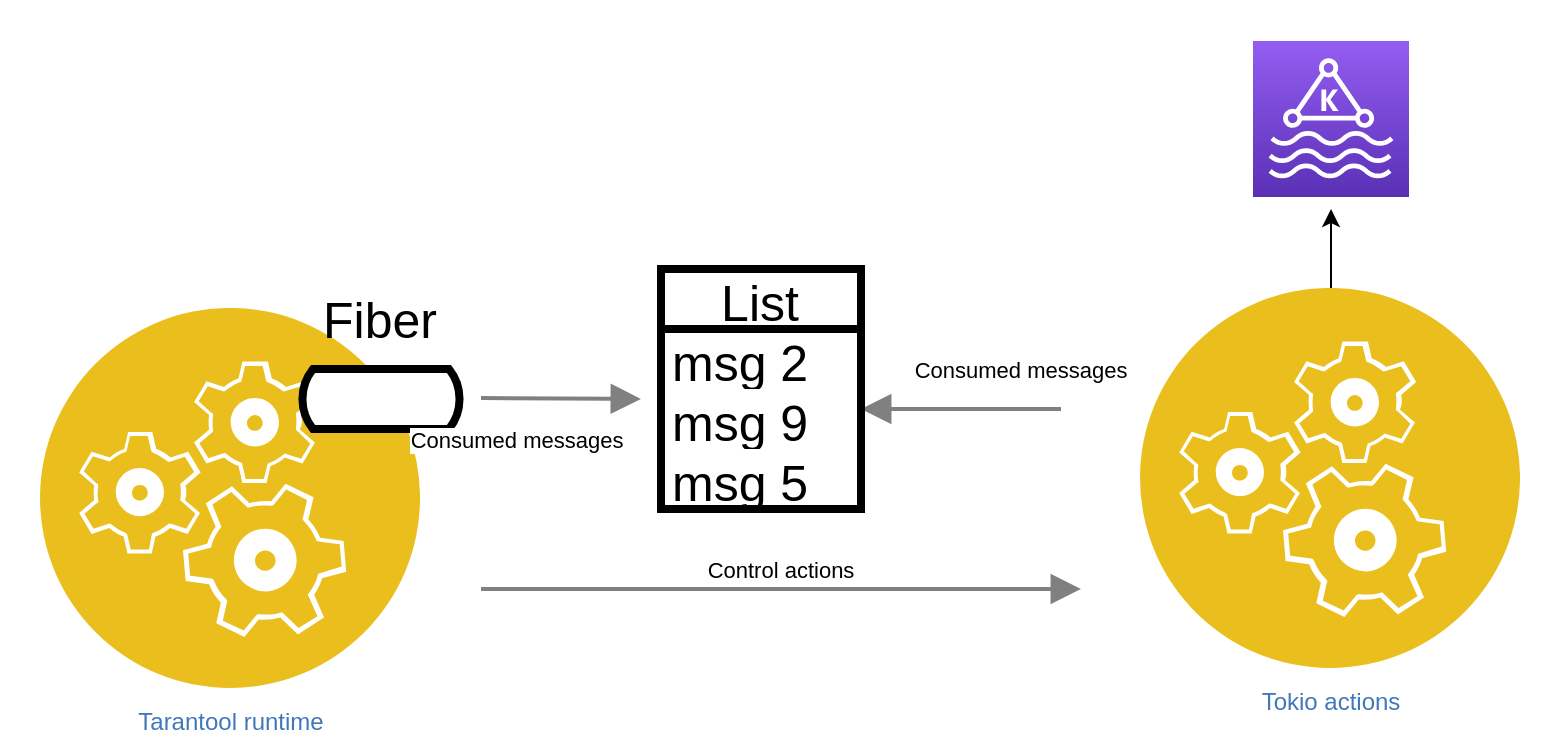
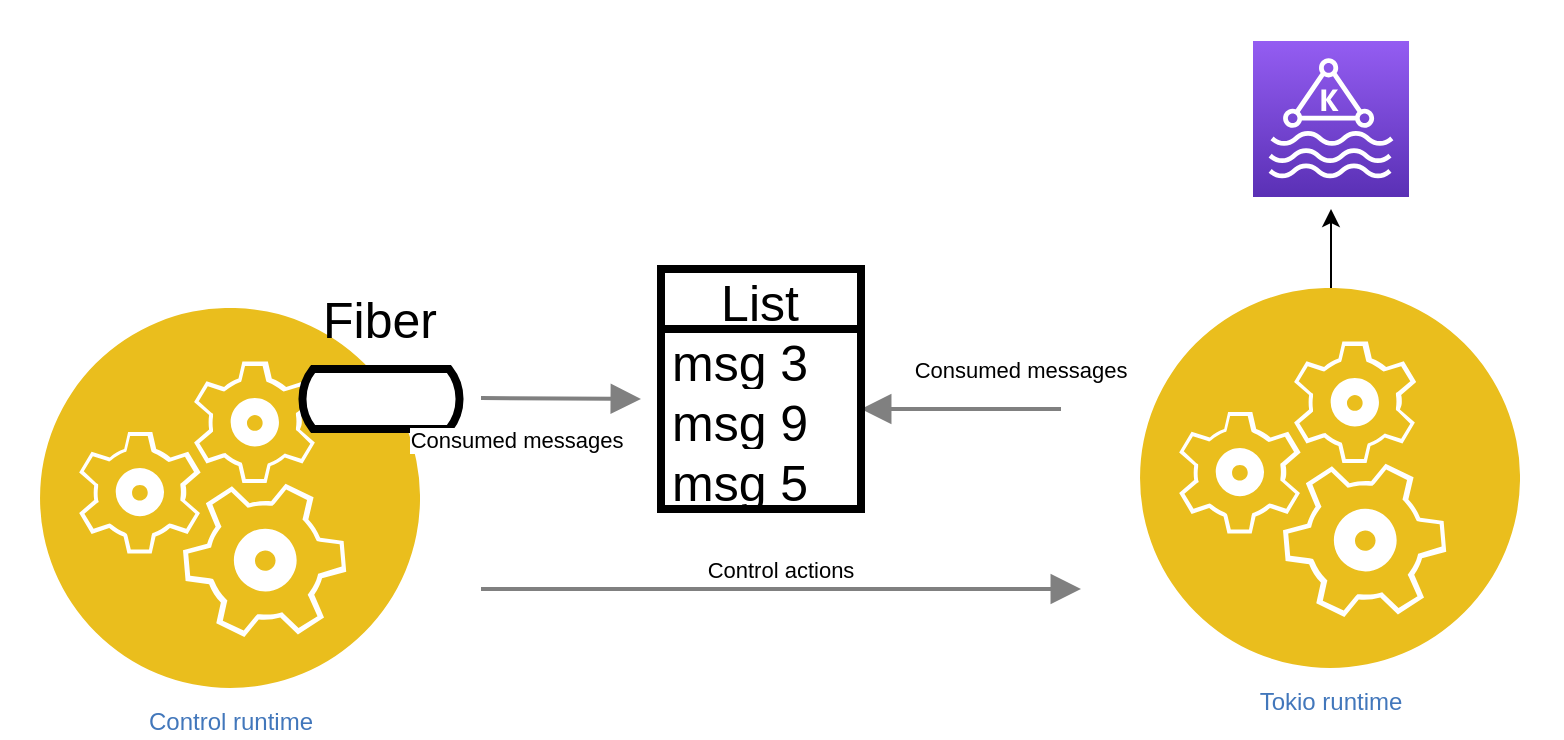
node "msg 2": label "msg 2" -> "msg 3"
node "Tokio actions": label "Tokio actions" -> "Tokio runtime"
node "Tarantool runtime": label "Tarantool runtime" -> "Control runtime"
